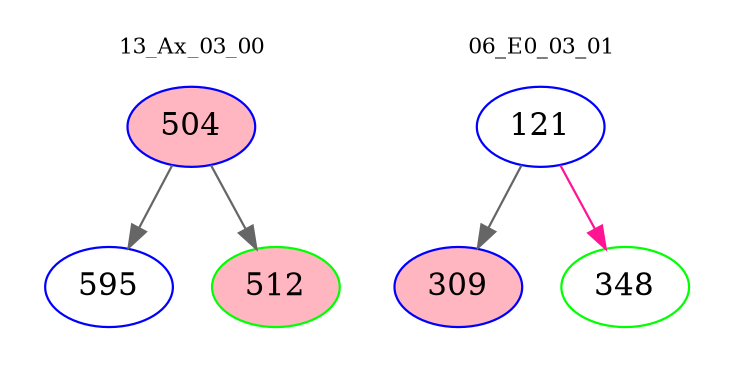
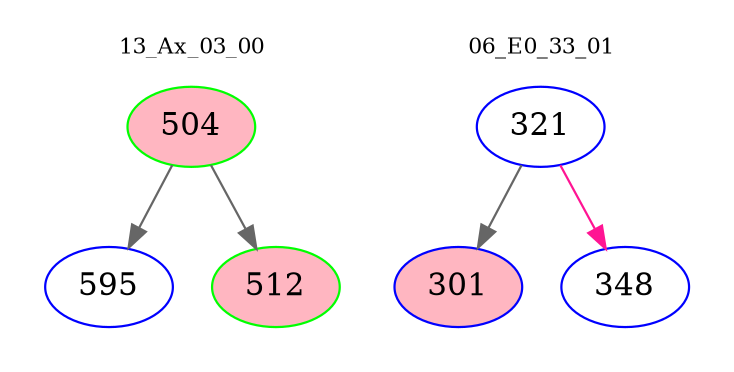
cluster "06_E0_03_01": label "06_E0_03_01" -> "06_E0_33_01"
node "504": color blue -> green
node "121": label "121" -> "321"
node "309": label "309" -> "301"
node "348": color green -> blue
